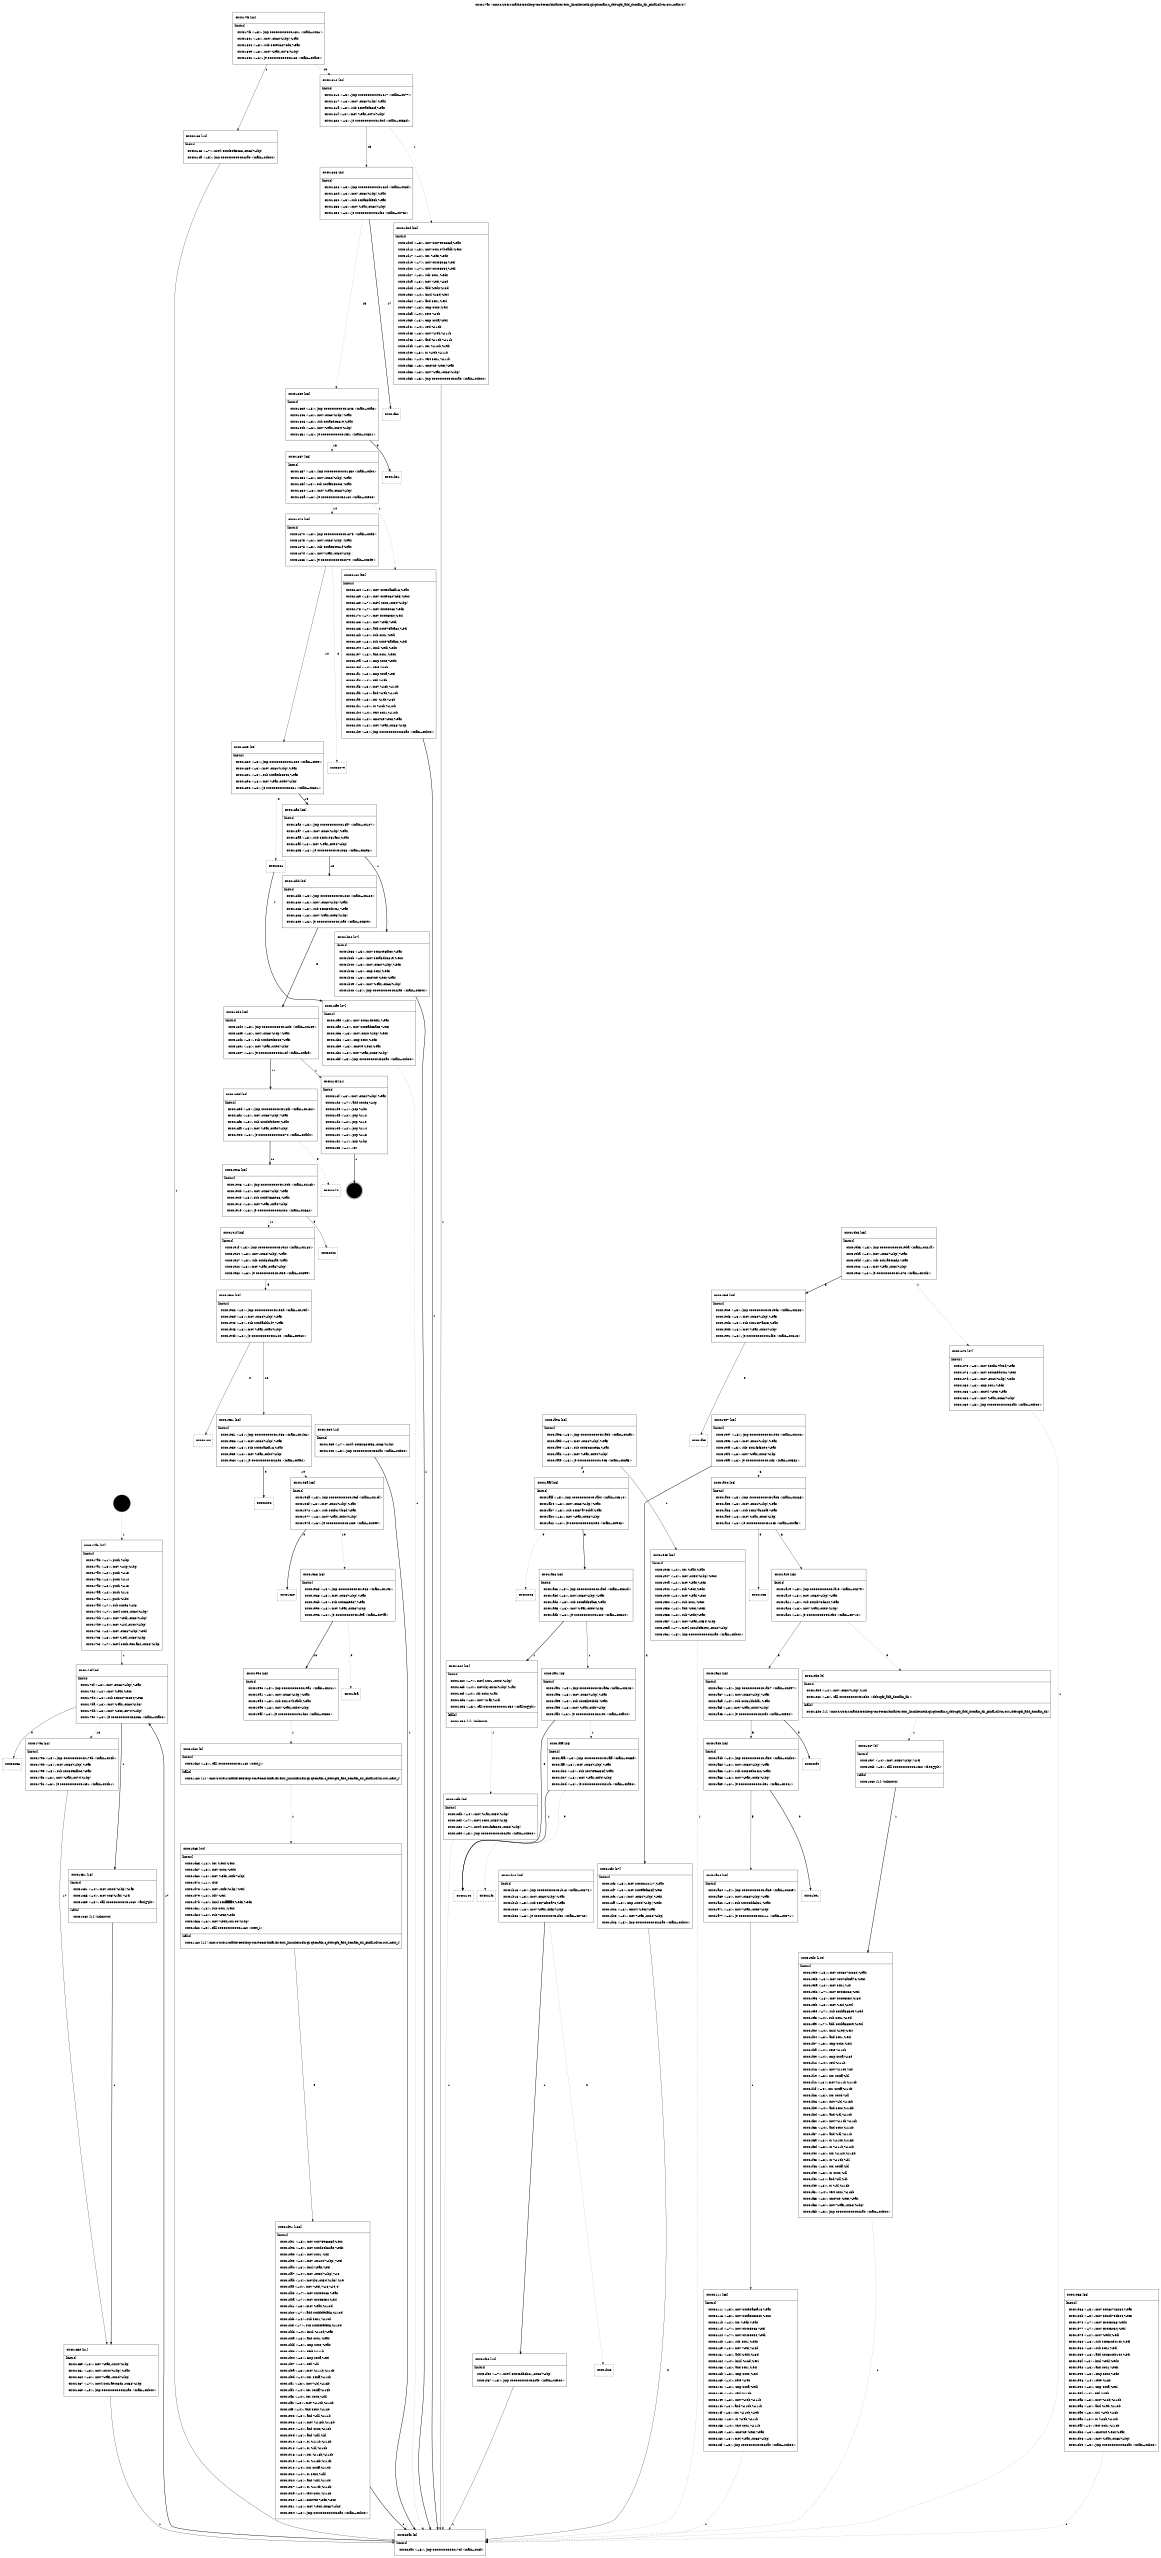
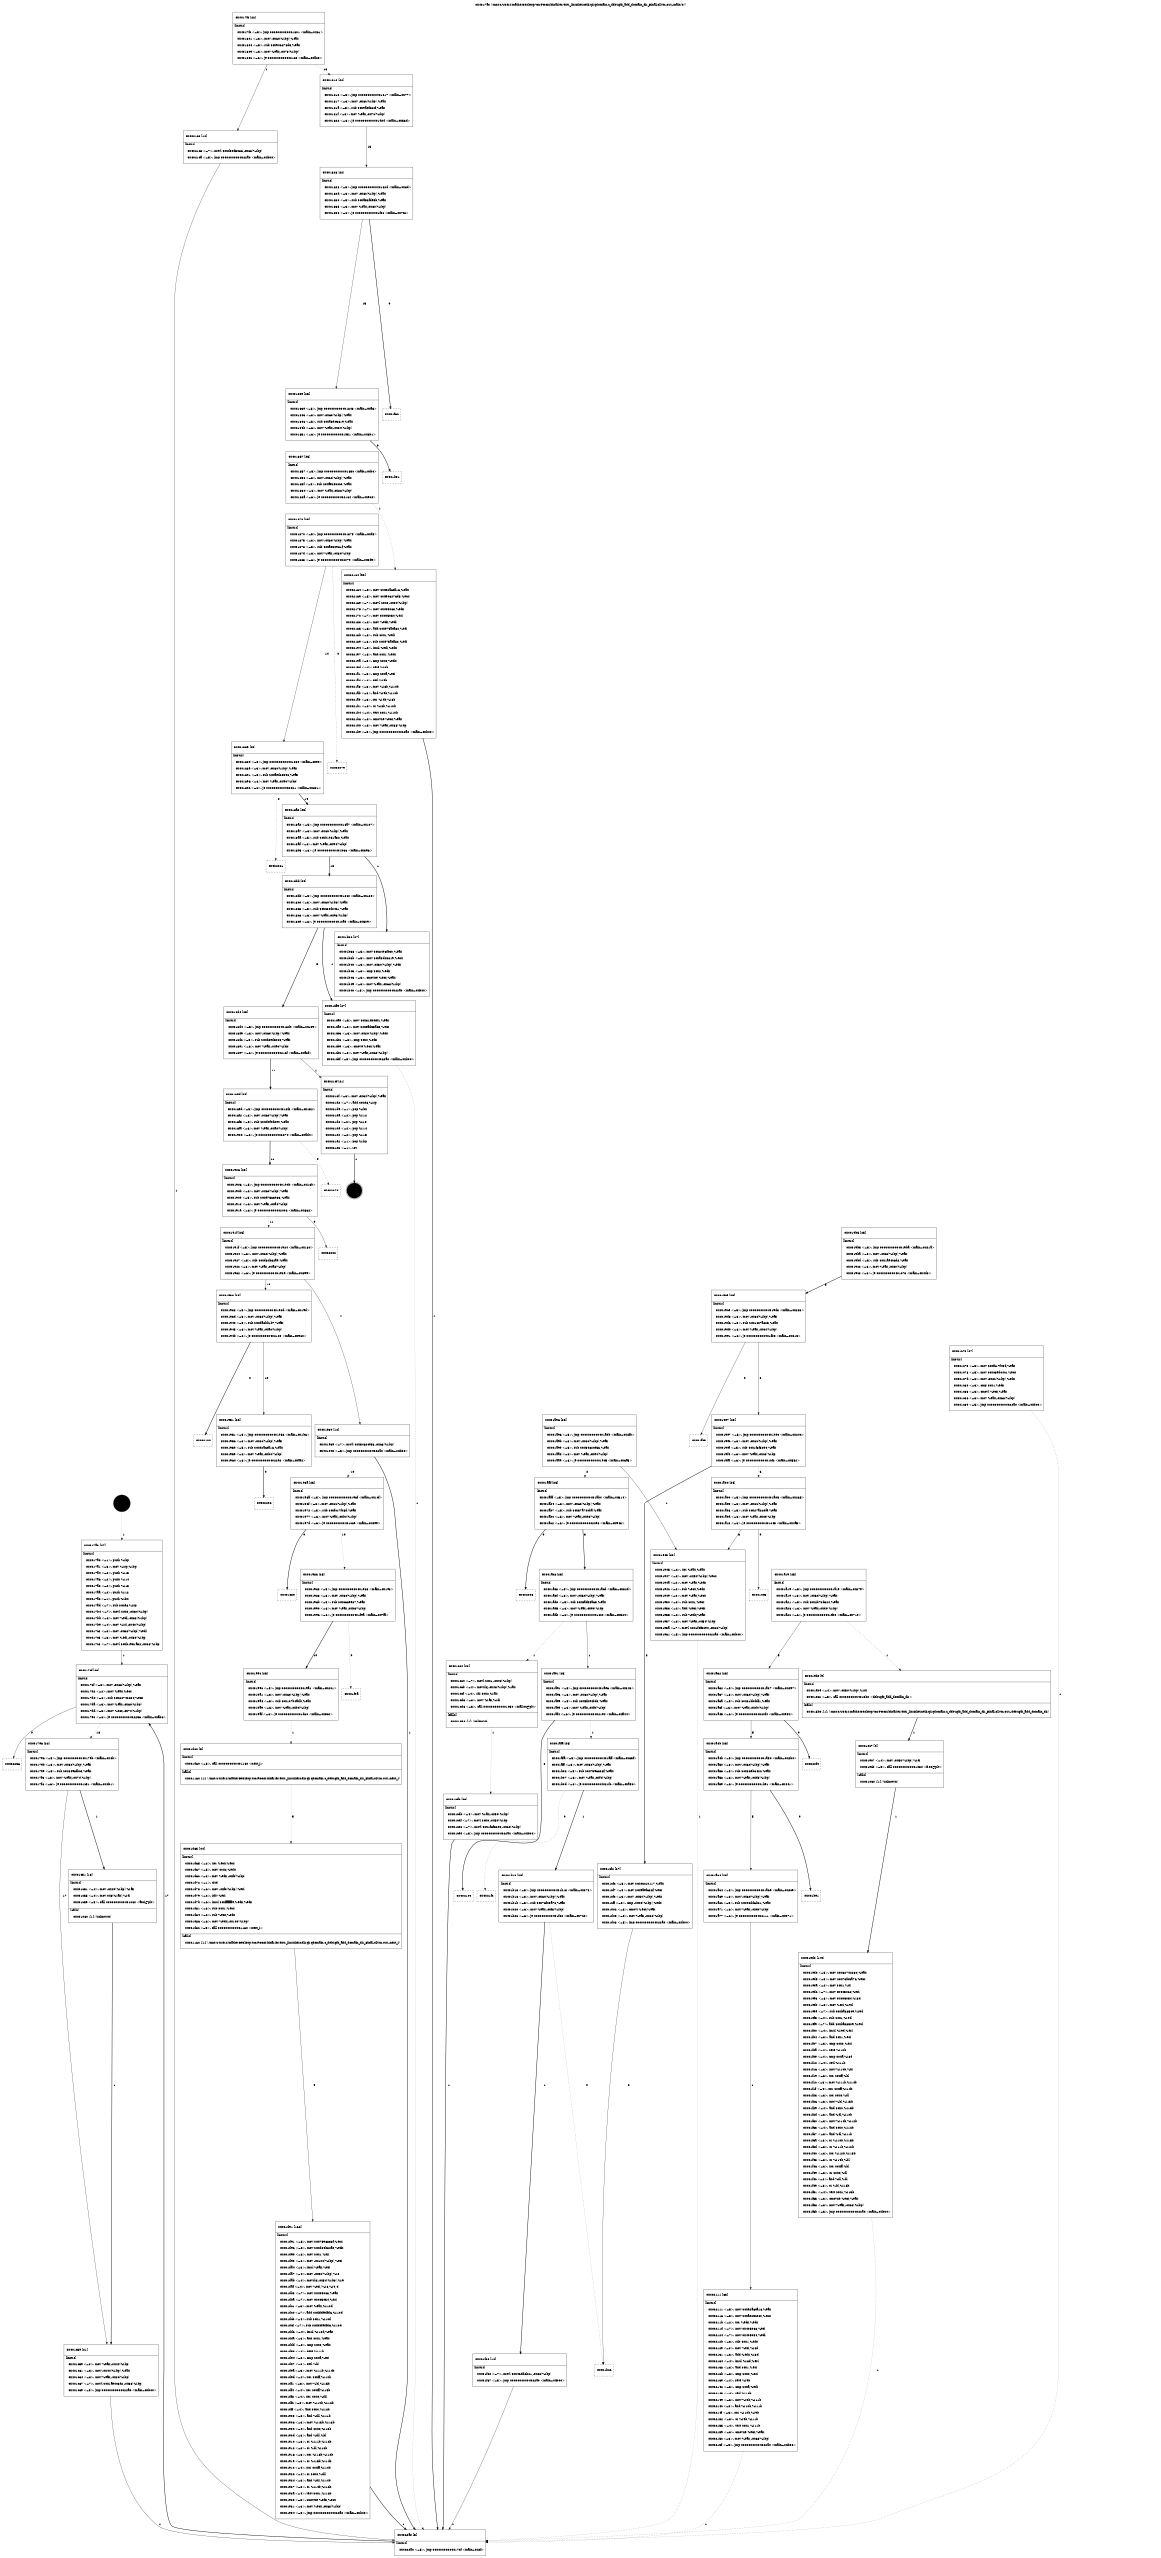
edge "0x401828 [22]" -> "0x40183e [25]": style dotted -> solid
edge "0x401828 [22]" -> "0x401f6c": label " 17" -> " 0"
node "0x401d0d [83]": removed
edge "0x40183e [25]" -> "0x401857 [25]": removed, label "15"
edge "0x401857 [25]" -> "0x401870 [25]": removed, label "14"
edge "0x402021" -> "0x401ca9 [27]": now "0x4018bb [25]" -> "0x401ca9 [27]"
edge "0x40191f [25]" -> "0x401938 [25]": label " 5" -> " 10"
edge "0x4019b5 [25]" -> "0x401c73 [27]": removed, label "1"
edge "0x40191f [25]" -> "0x401e39 [12]": added, label "1"
edge "0x4019ce [25]" -> "0x4019e7 [25]": added, label "8"
edge "0x401938 [25]" -> "0x402100": style solid -> bold
edge "0x401951 [25]" -> "0x40196a [25]": now "0x401e39 [12]" -> "0x40196a [25]"
edge "0x401aaf [25]" -> "0x401a96 [25]": reversed
edge "0x401a00 [25]" -> "0x401a19 [25]": now "0x401a00 [25]" -> "0x401e45 [33]"
edge "0x401aaf [25]" -> "0x4020e8": style dotted -> bold
edge "0x401ac8 [25]" -> "0x401cc4 [23]": style bold -> dotted
edge "0x401a19 [25]" -> "0x401ebe [9]": label " 0" -> " 1"
edge "0x401ebe [9]" -> "0x401ec7 [9]": style dotted -> bold
edge "0x401b36 [27]" -> "0x4022a0 [5]": removed, label "1"
edge "0x4017cf [23]" -> "0x401c51 [13]": now "0x4017e6 [22]" -> "0x401c51 [13]"
edge "0x401d60 [5]" -> "0x401d65 [44]": label " 1" -> " 5"
edge "0x401afa [25]" -> "0x4021e4": now "0x401afa [25]" -> "0x401b13 [25]"
edge "0x401cdb [23]" -> "0x4022a0 [5]": style dotted -> bold
edge "0x401cf2 [27]" -> "0x4022a0 [5]": now "0x401cf2 [27]" -> "0x401b2c"
node "0x401e66 [88]": removed
